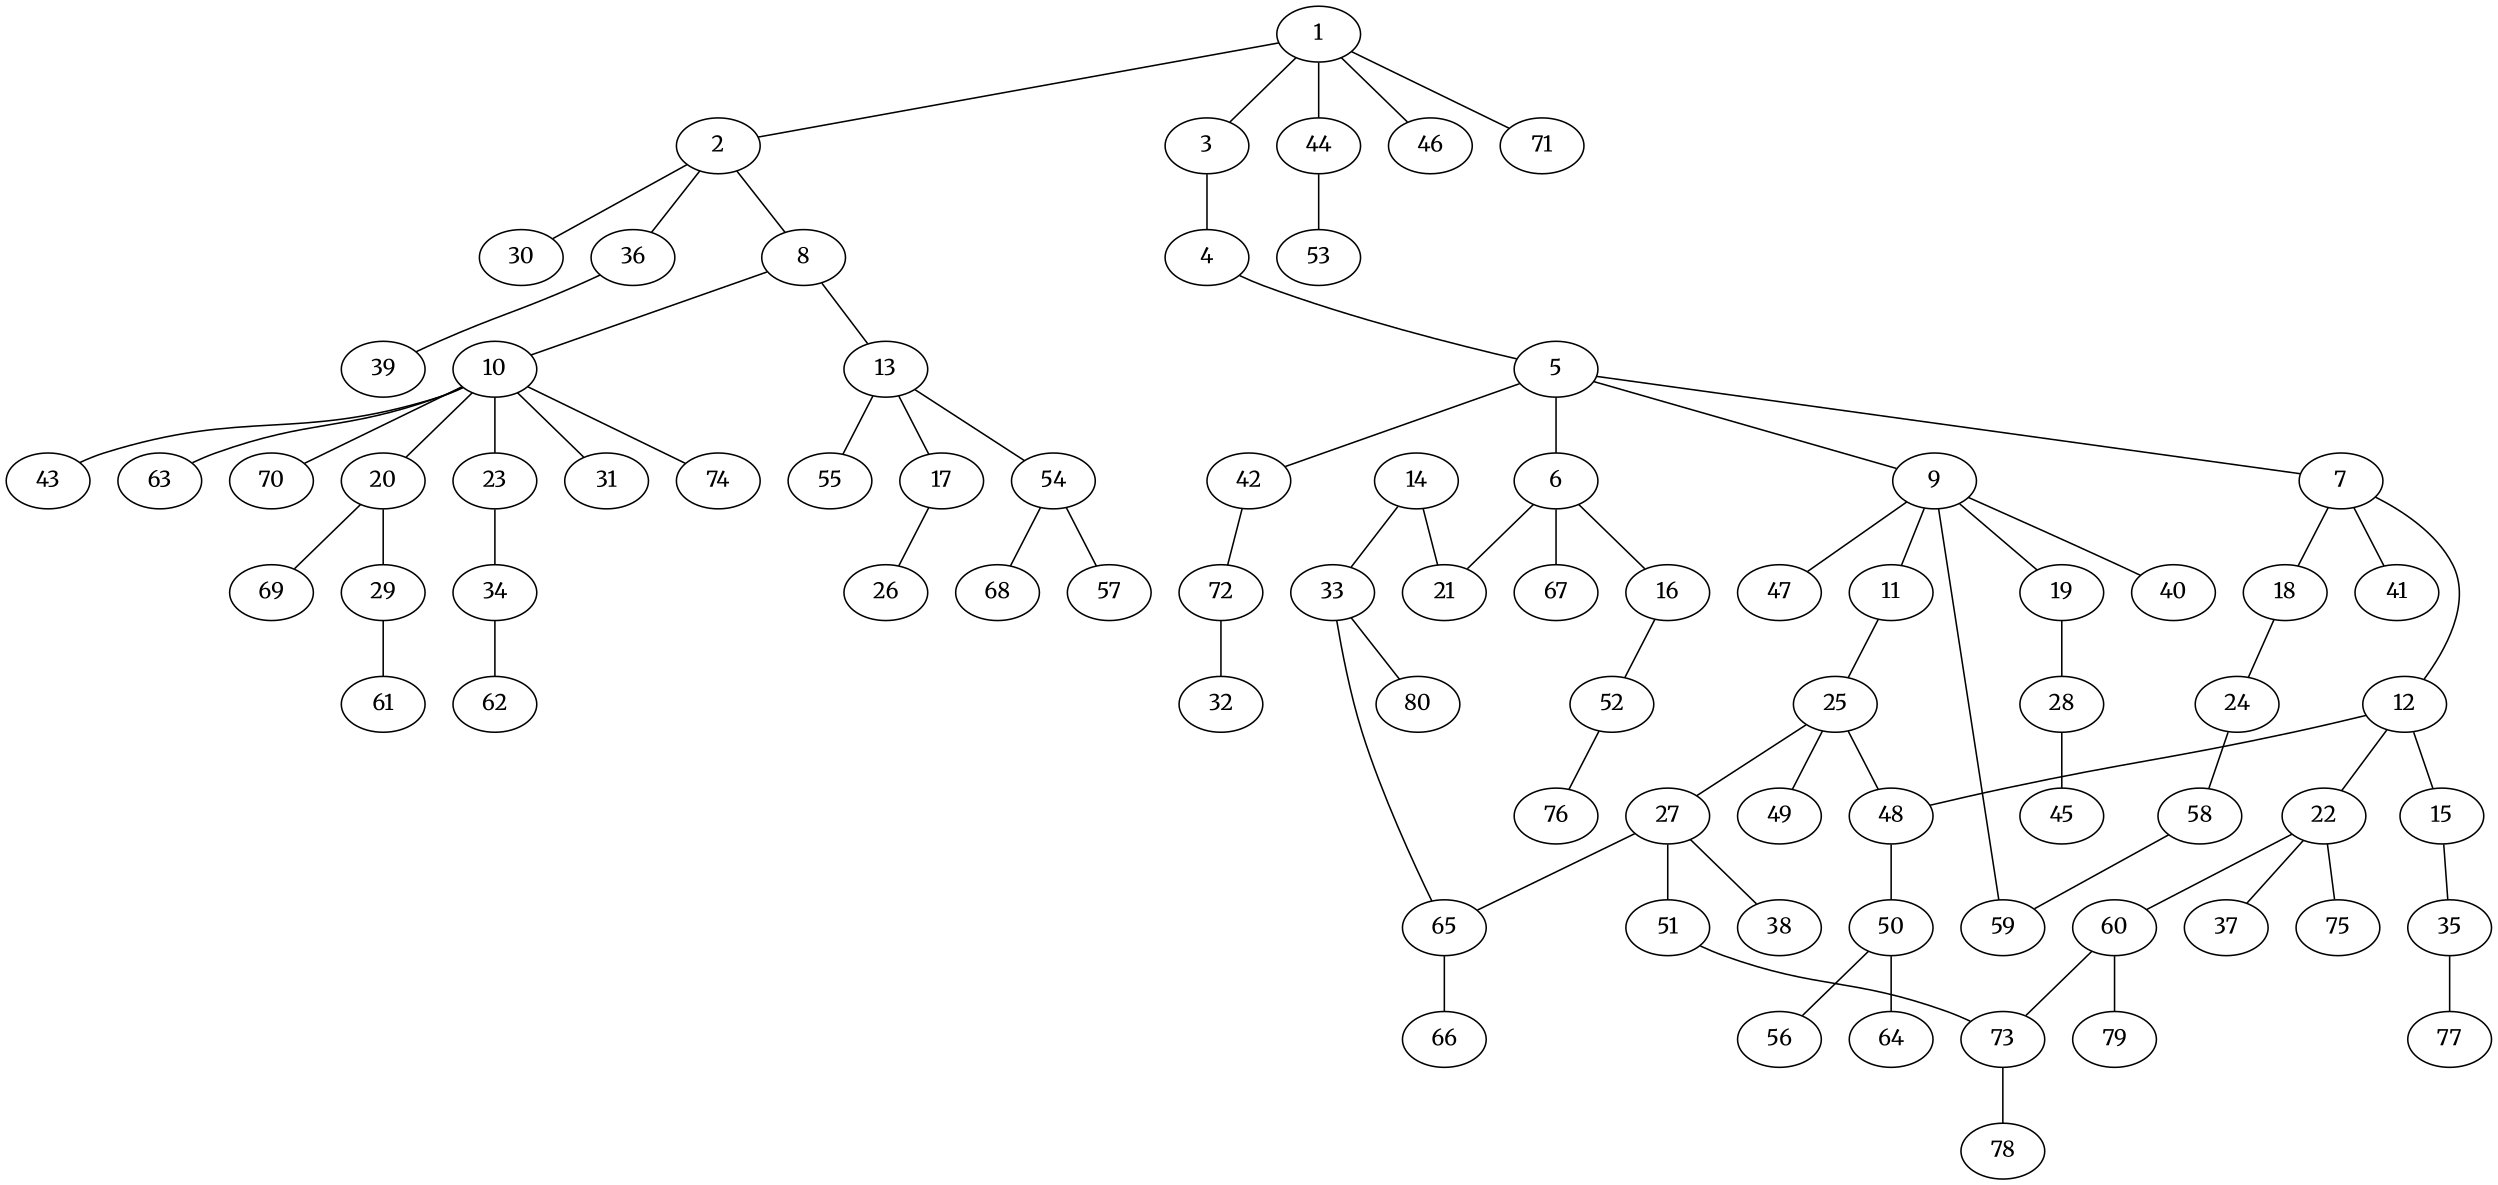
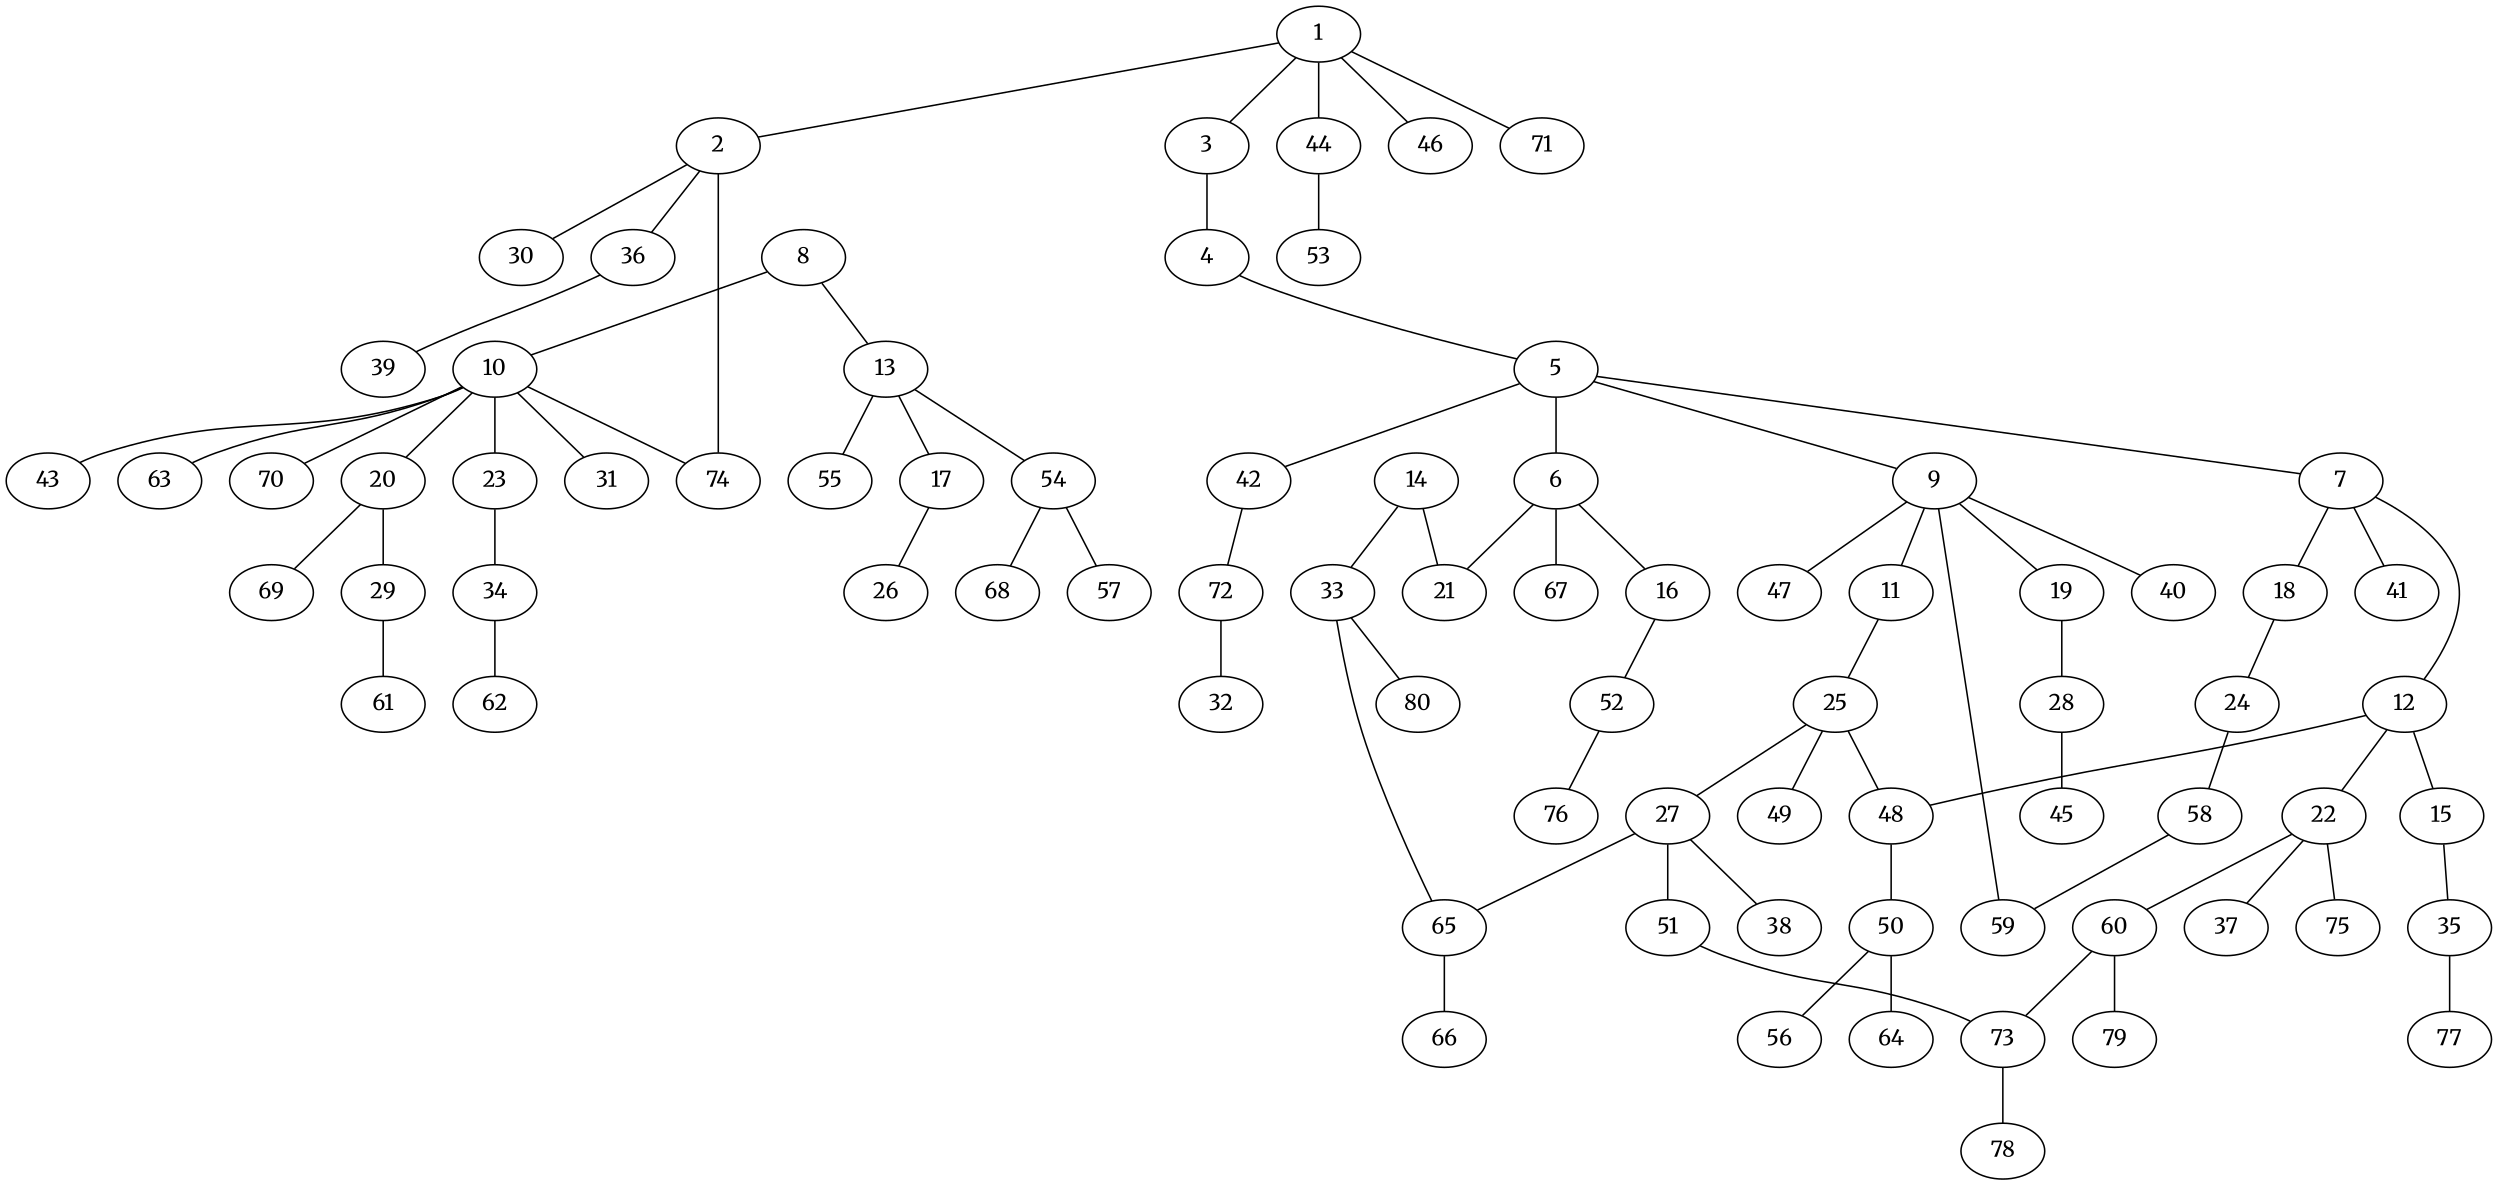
edge "2" -- "8": now "2" -- "74"
